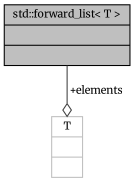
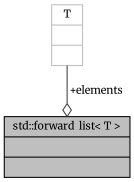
edge "std::forward_list< T >" -> "T": reversed
